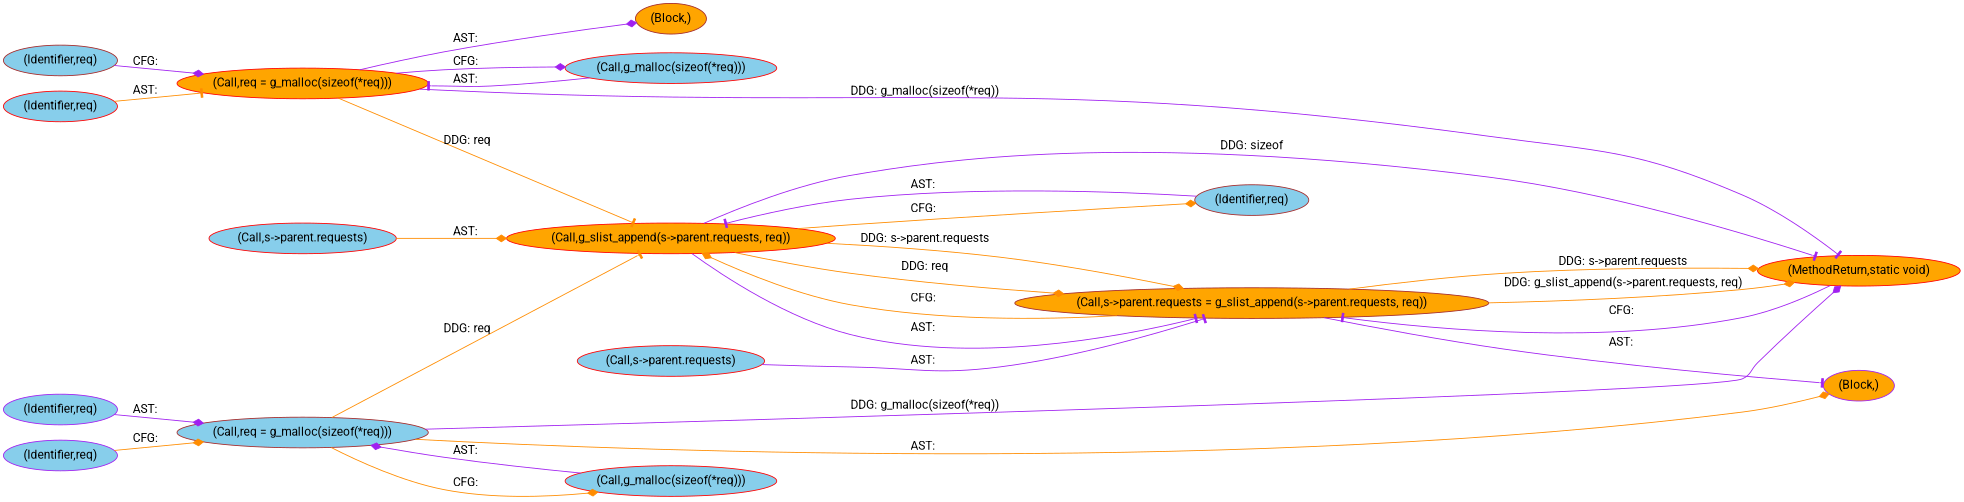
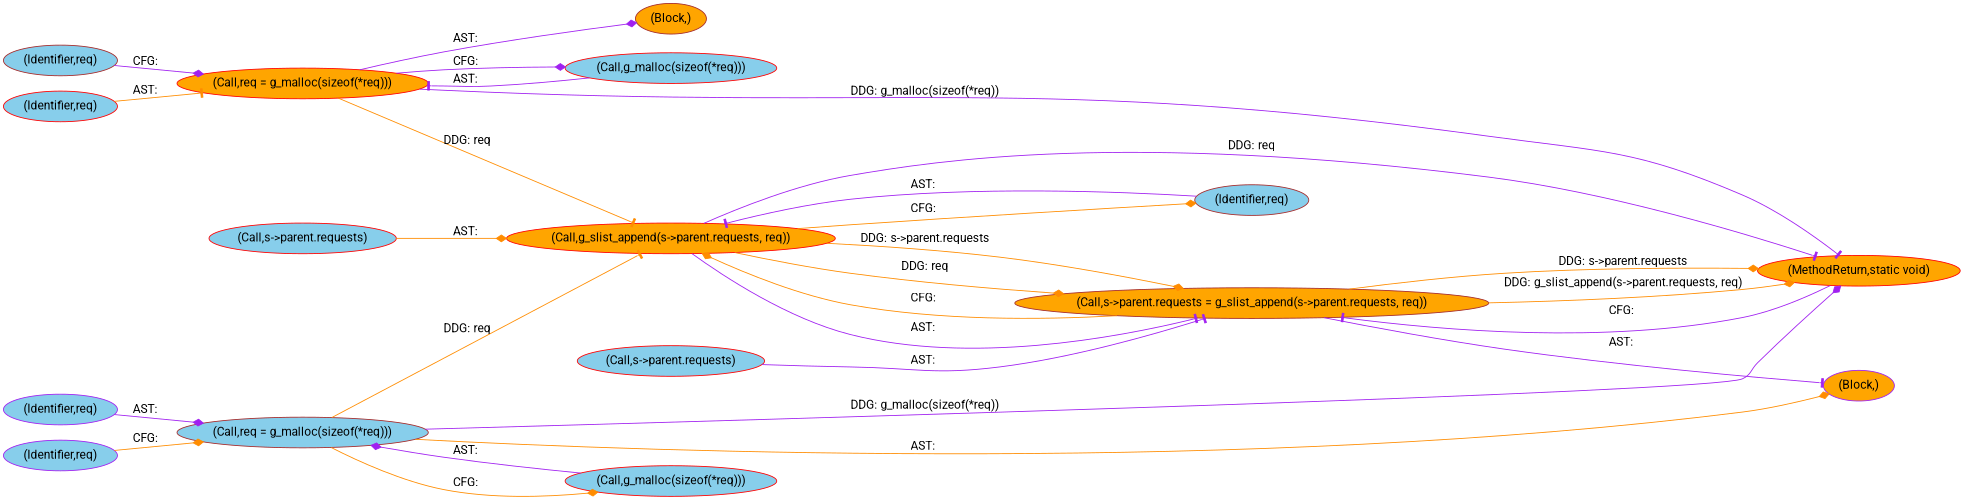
edge "(Call,g_slist_append(s->parent.requests, req))" -> "(MethodReturn,static void)": label "DDG: sizeof" -> "DDG: req"
